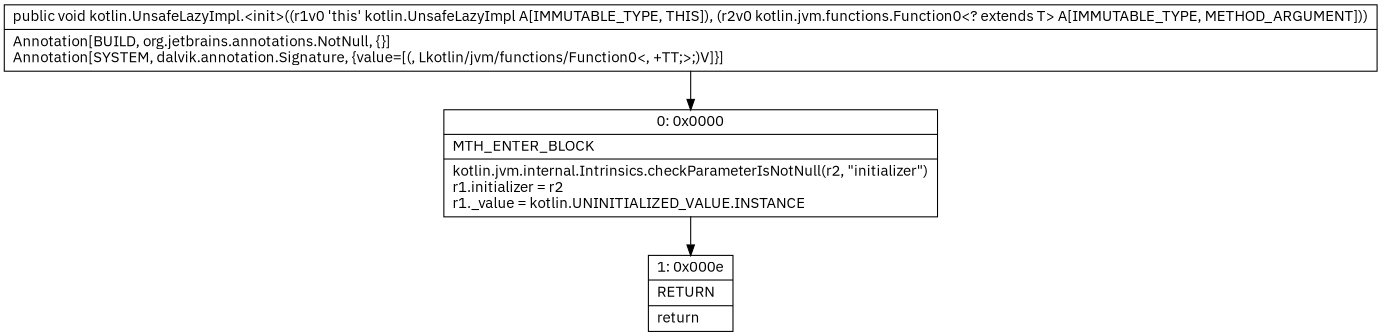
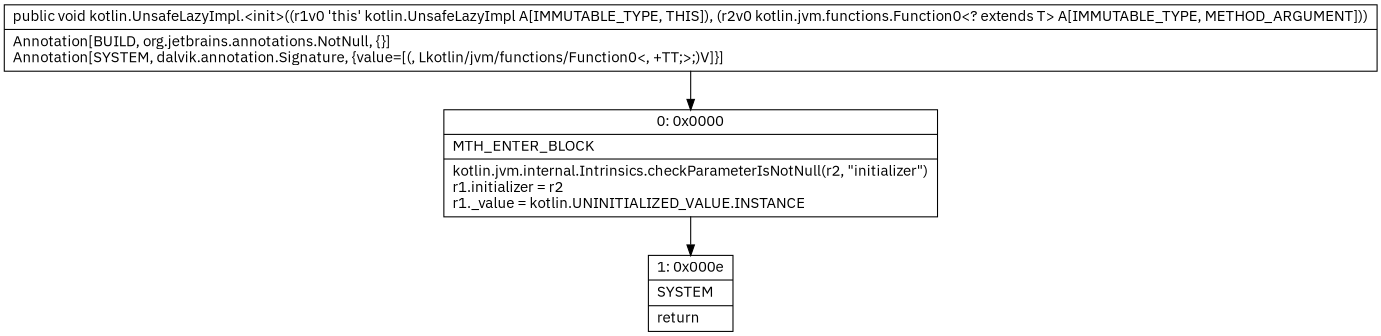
node "1: 0x000e": text "RETURN" -> "SYSTEM"
